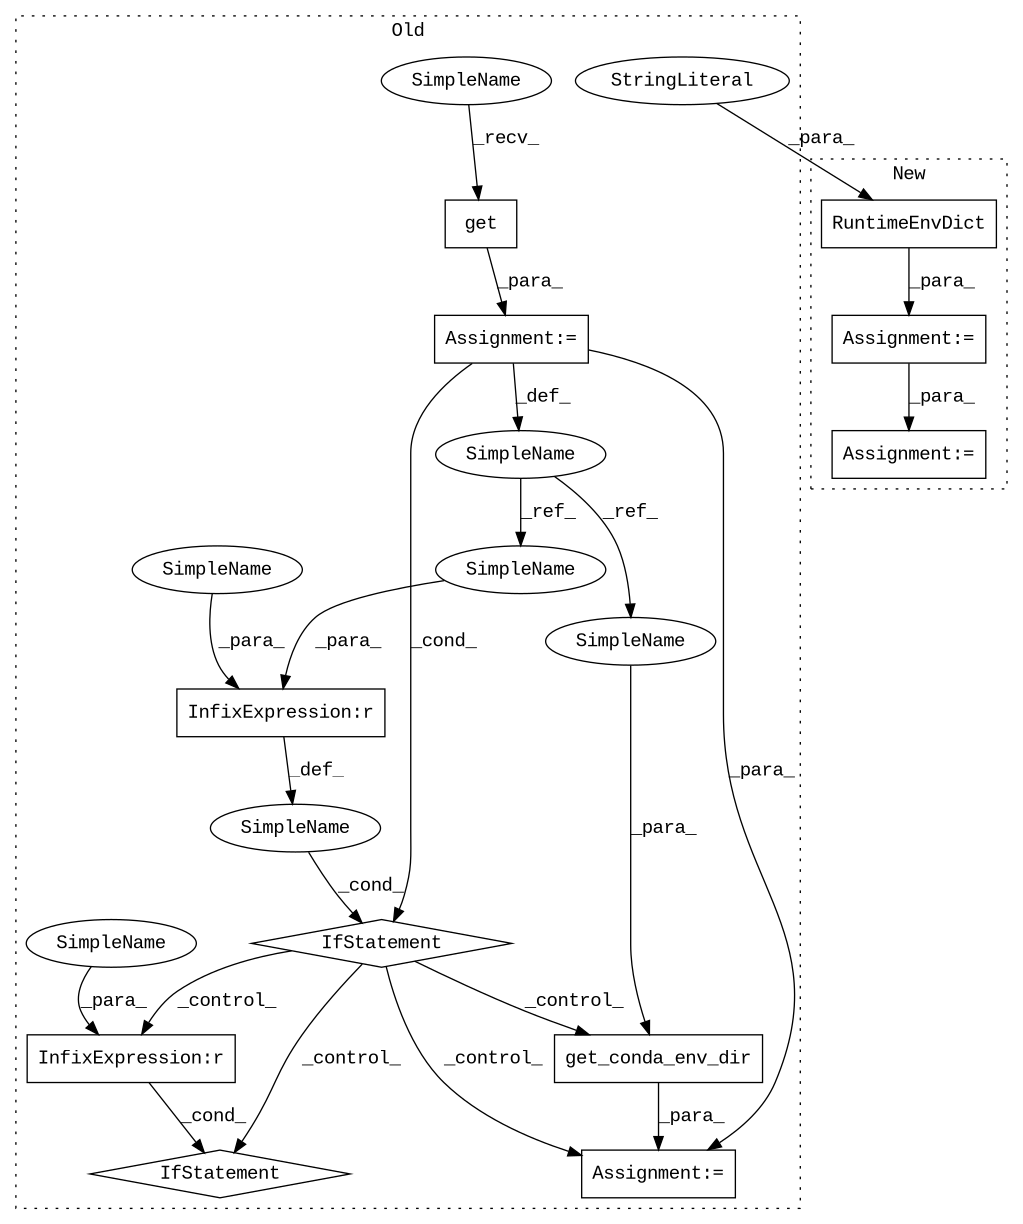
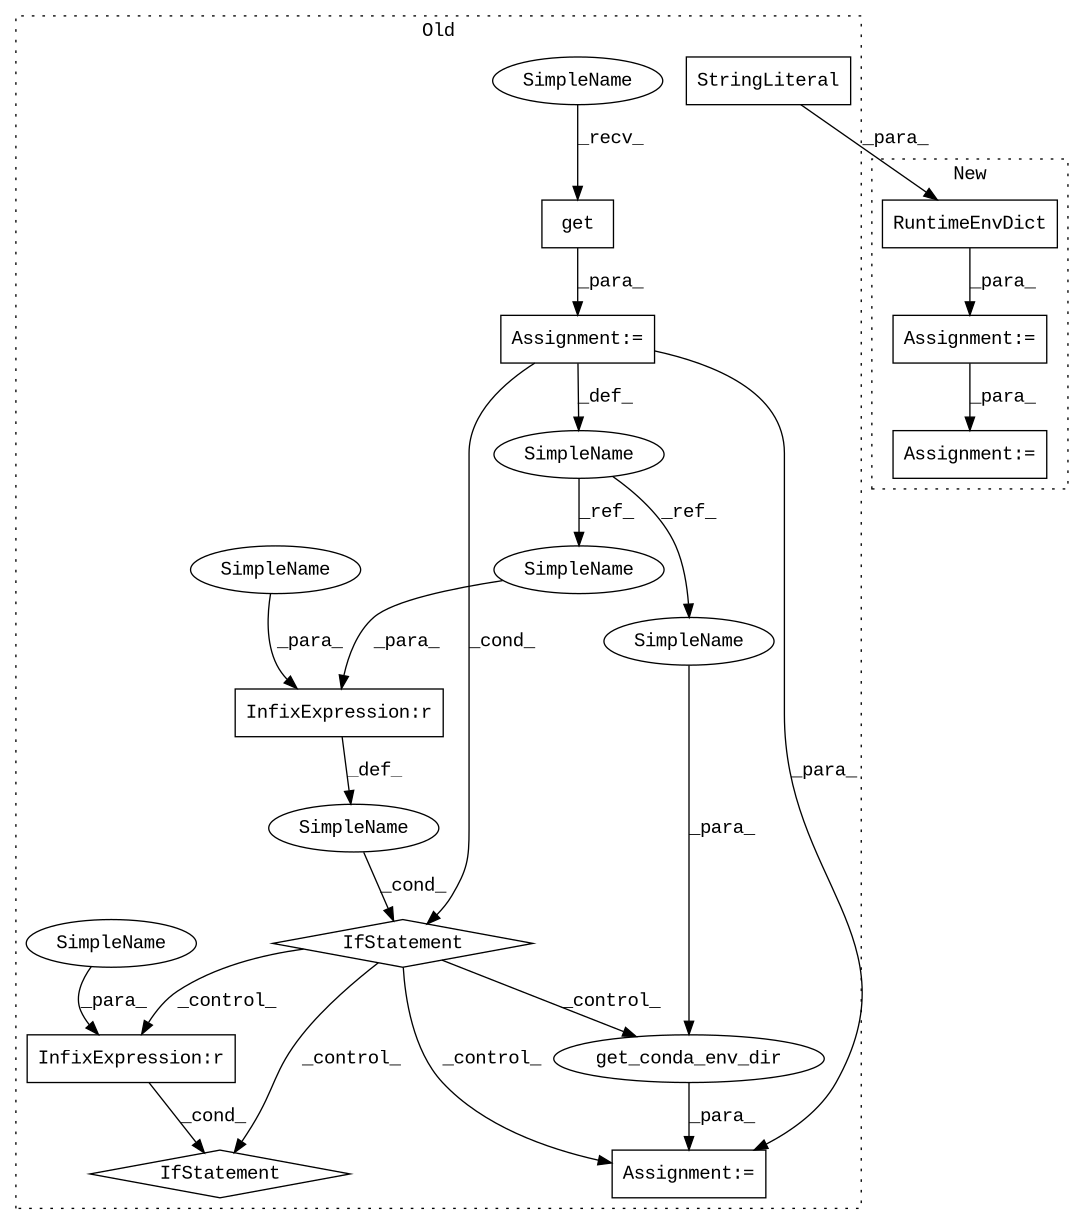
node "StringLiteral": shape ellipse -> box
node "get_conda_env_dir": shape box -> ellipse
